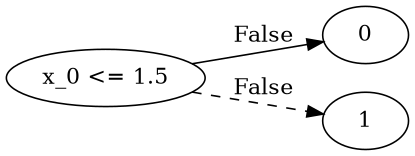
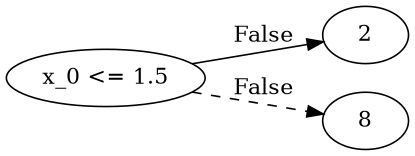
node "0": label "0" -> "2"
node "1": label "1" -> "8"
